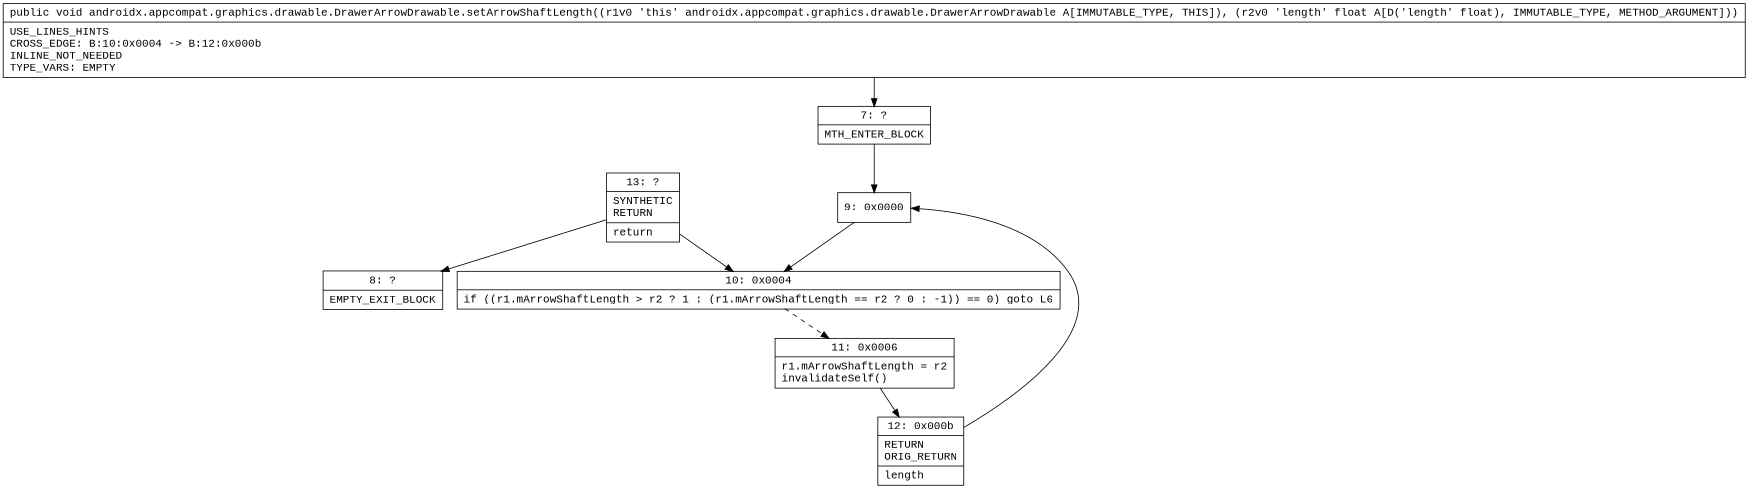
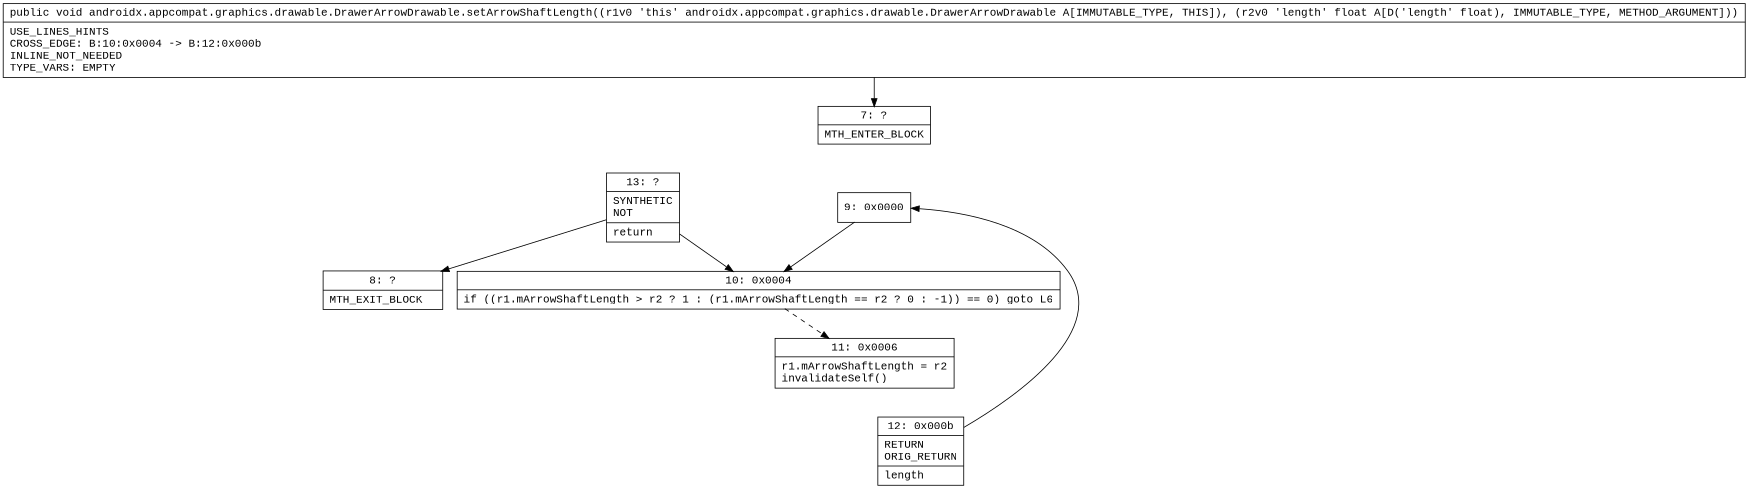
edge "7: ?" -> "9: 0x0000": removed
node "13: ?": text "RETURN" -> "NOT"
node "8: ?": text "EMPTY_EXIT_BLOCK" -> "MTH_EXIT_BLOCK"
edge "11: 0x0006" -> "12: 0x000b": removed
